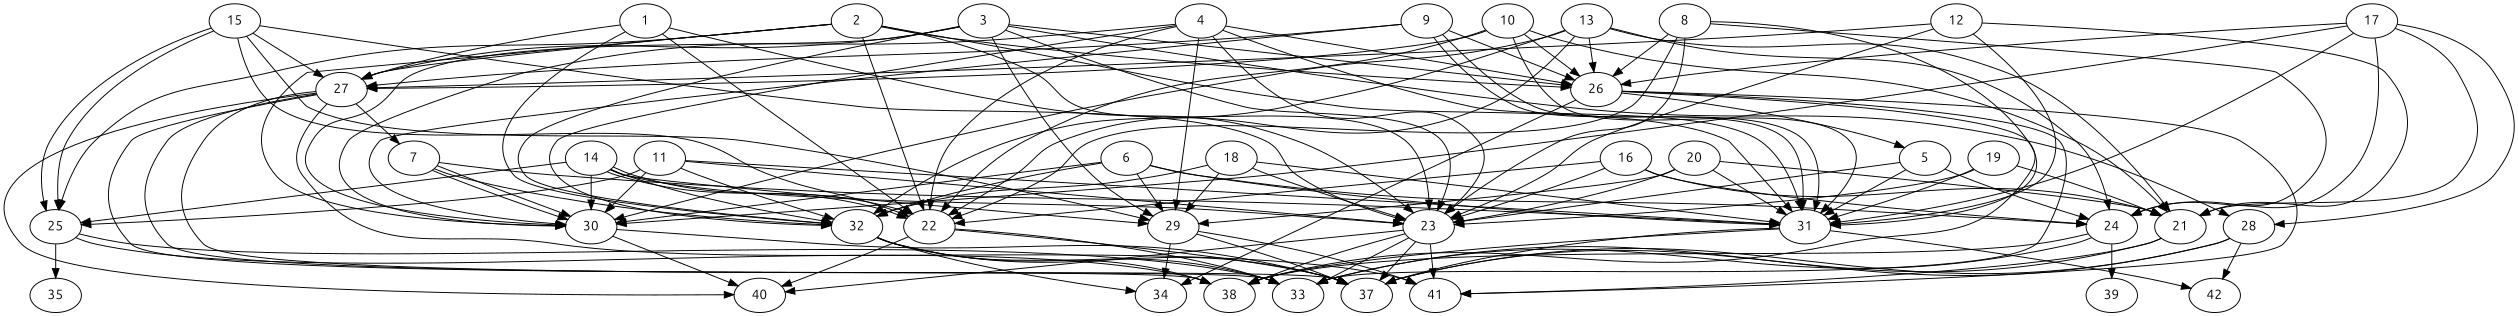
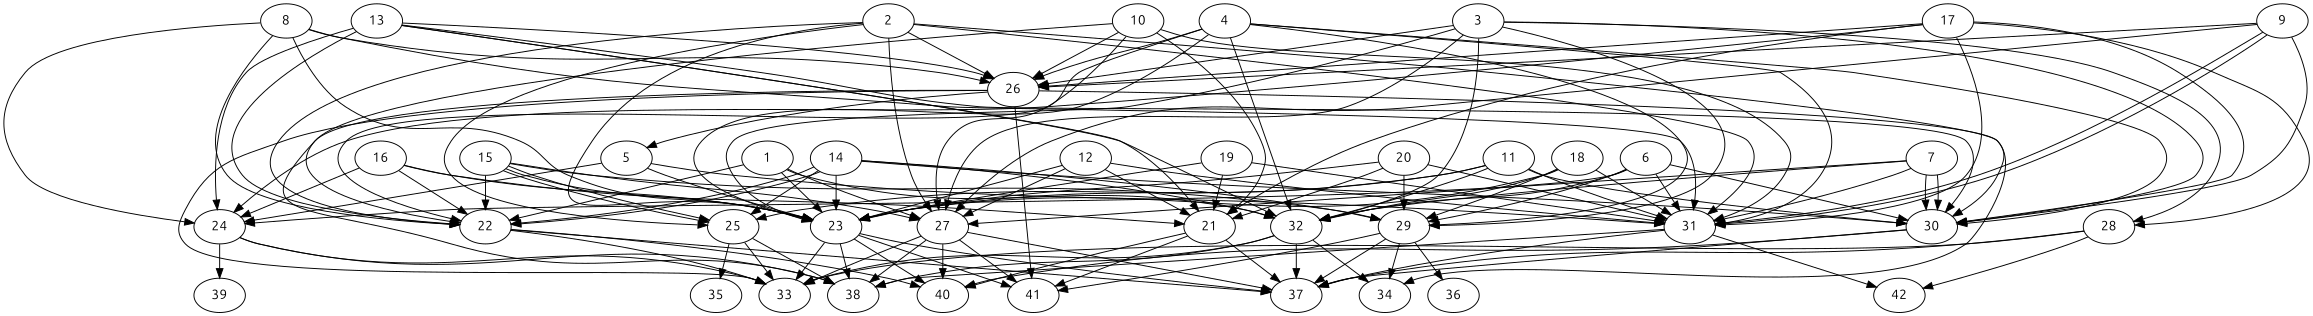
edge "27" -> "7": reversed
edge "21" -> "40": added
node "36": added
